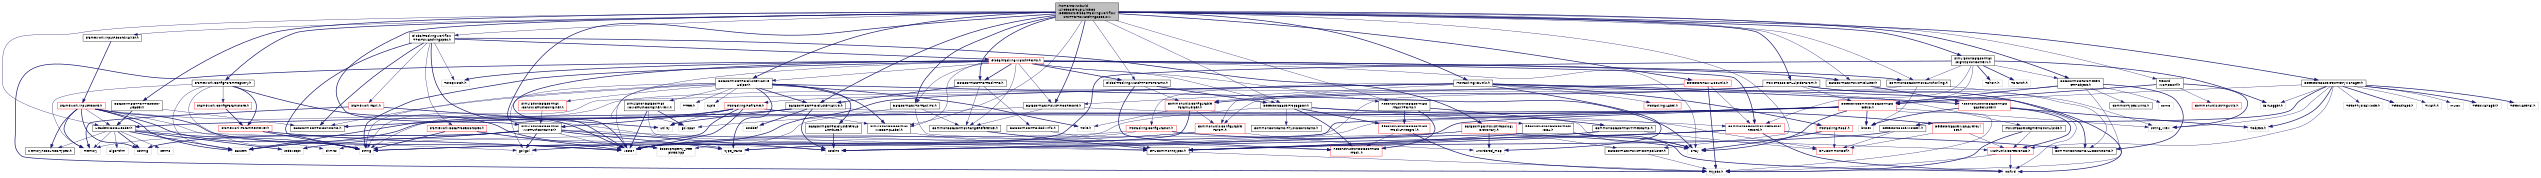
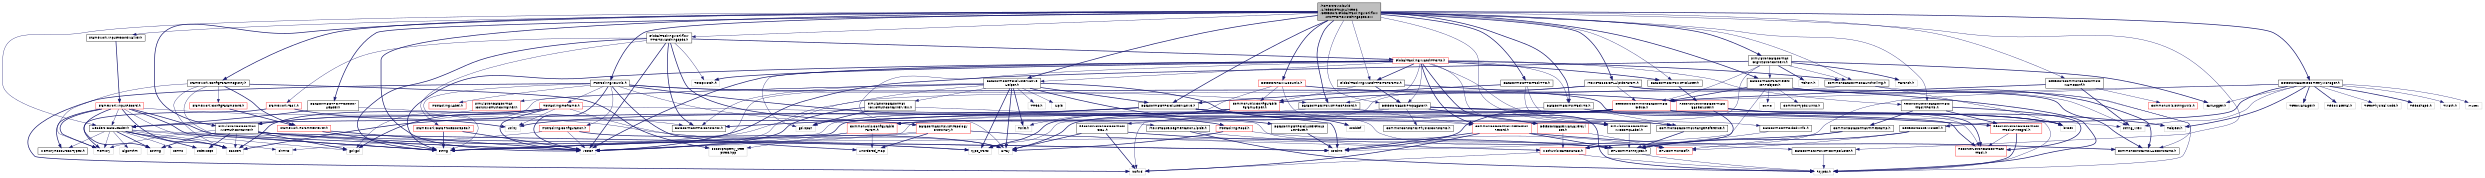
edge "GlobalTracking/MatchTPCITS.h" -> "DataFormatsTPC/TrackTPC.h": removed
node "Record /NameConf.h": label "Record /NameConf.h" -> "DetectorsCommonDataFormats /NameConf.h"
